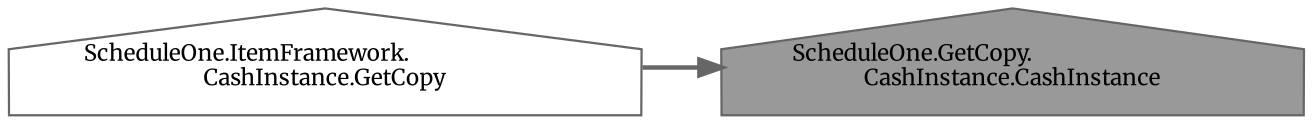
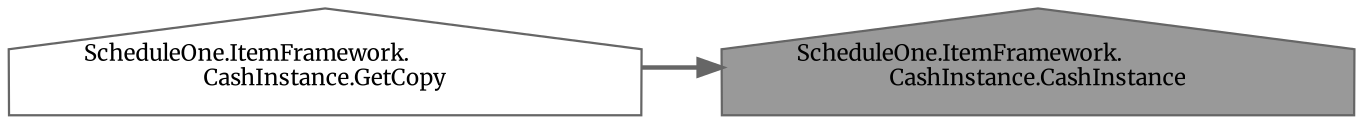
node "ScheduleOne.GetCopy. CashInstance.CashInstance": label "ScheduleOne.GetCopy. CashInstance.CashInstance" -> "ScheduleOne.ItemFramework. CashInstance.CashInstance"
